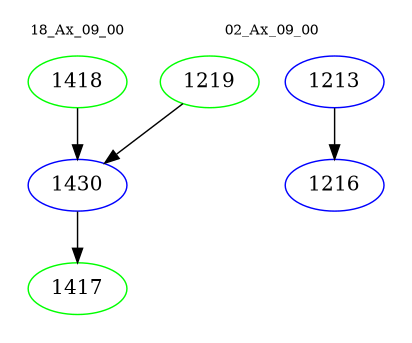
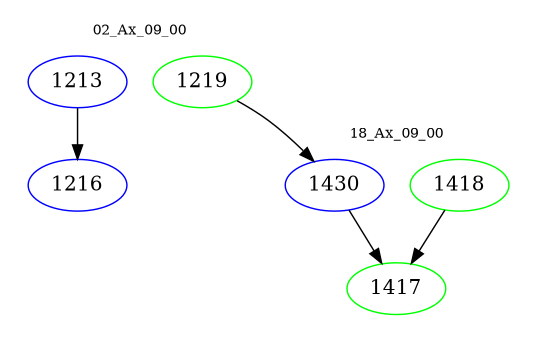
edge "1418" -> "1430": now "1418" -> "1417"
